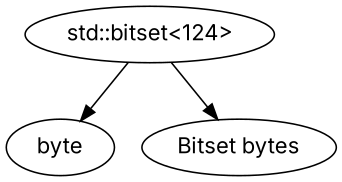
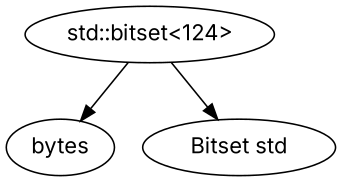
node "byte": label "byte" -> "bytes"
node "Bitset bytes": label "Bitset bytes" -> "Bitset std"
